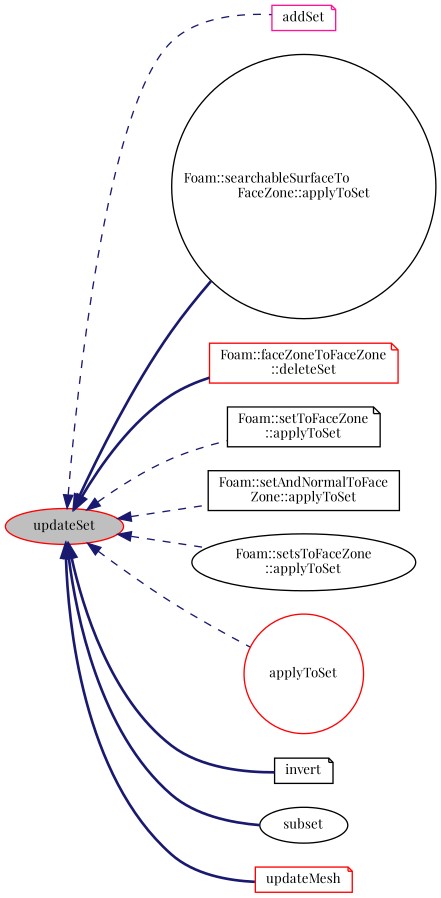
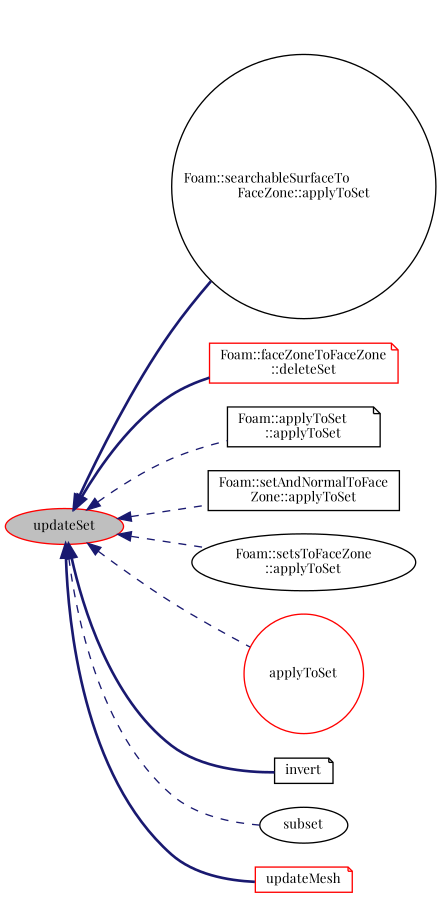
node "addSet": removed
node "Foam::setToFaceZone ::applyToSet": label "Foam::setToFaceZone ::applyToSet" -> "Foam::applyToSet ::applyToSet"
edge "subset" -> "updateSet": style bold -> dashed
